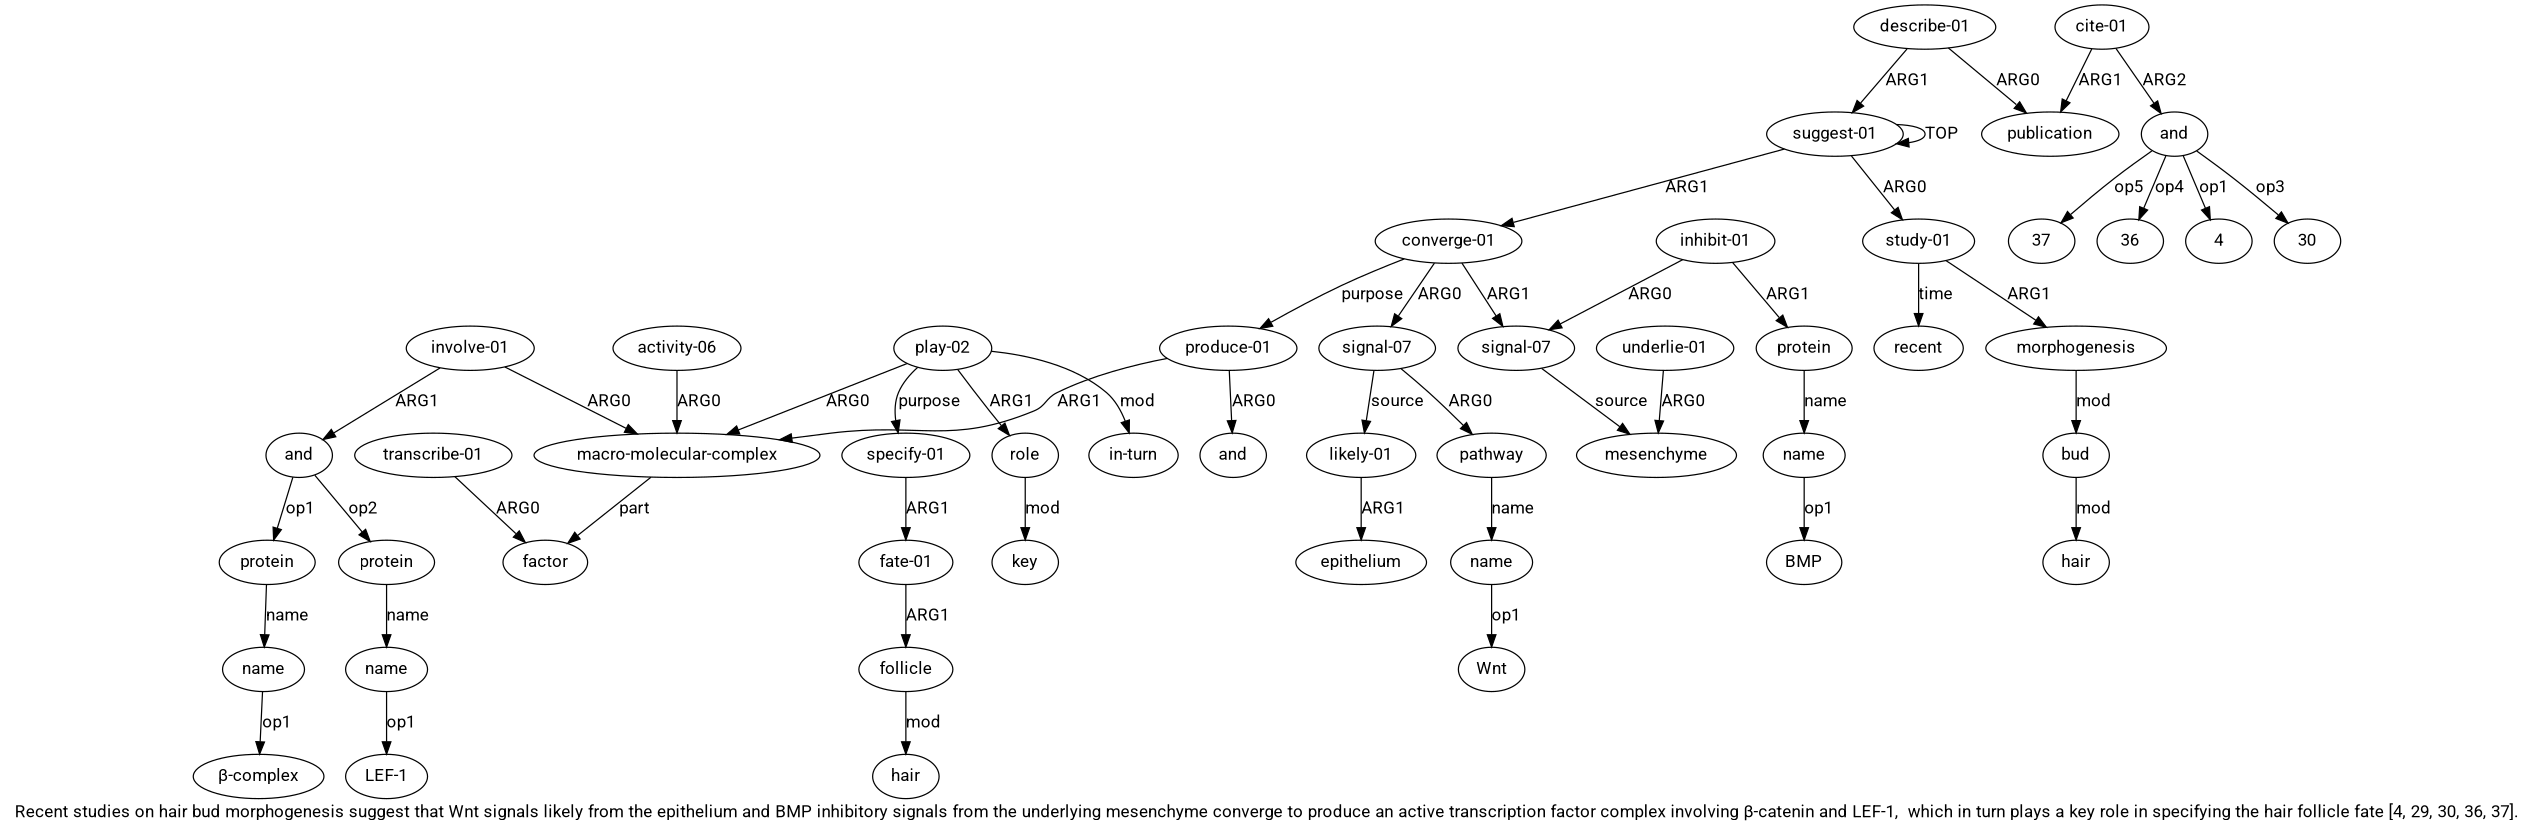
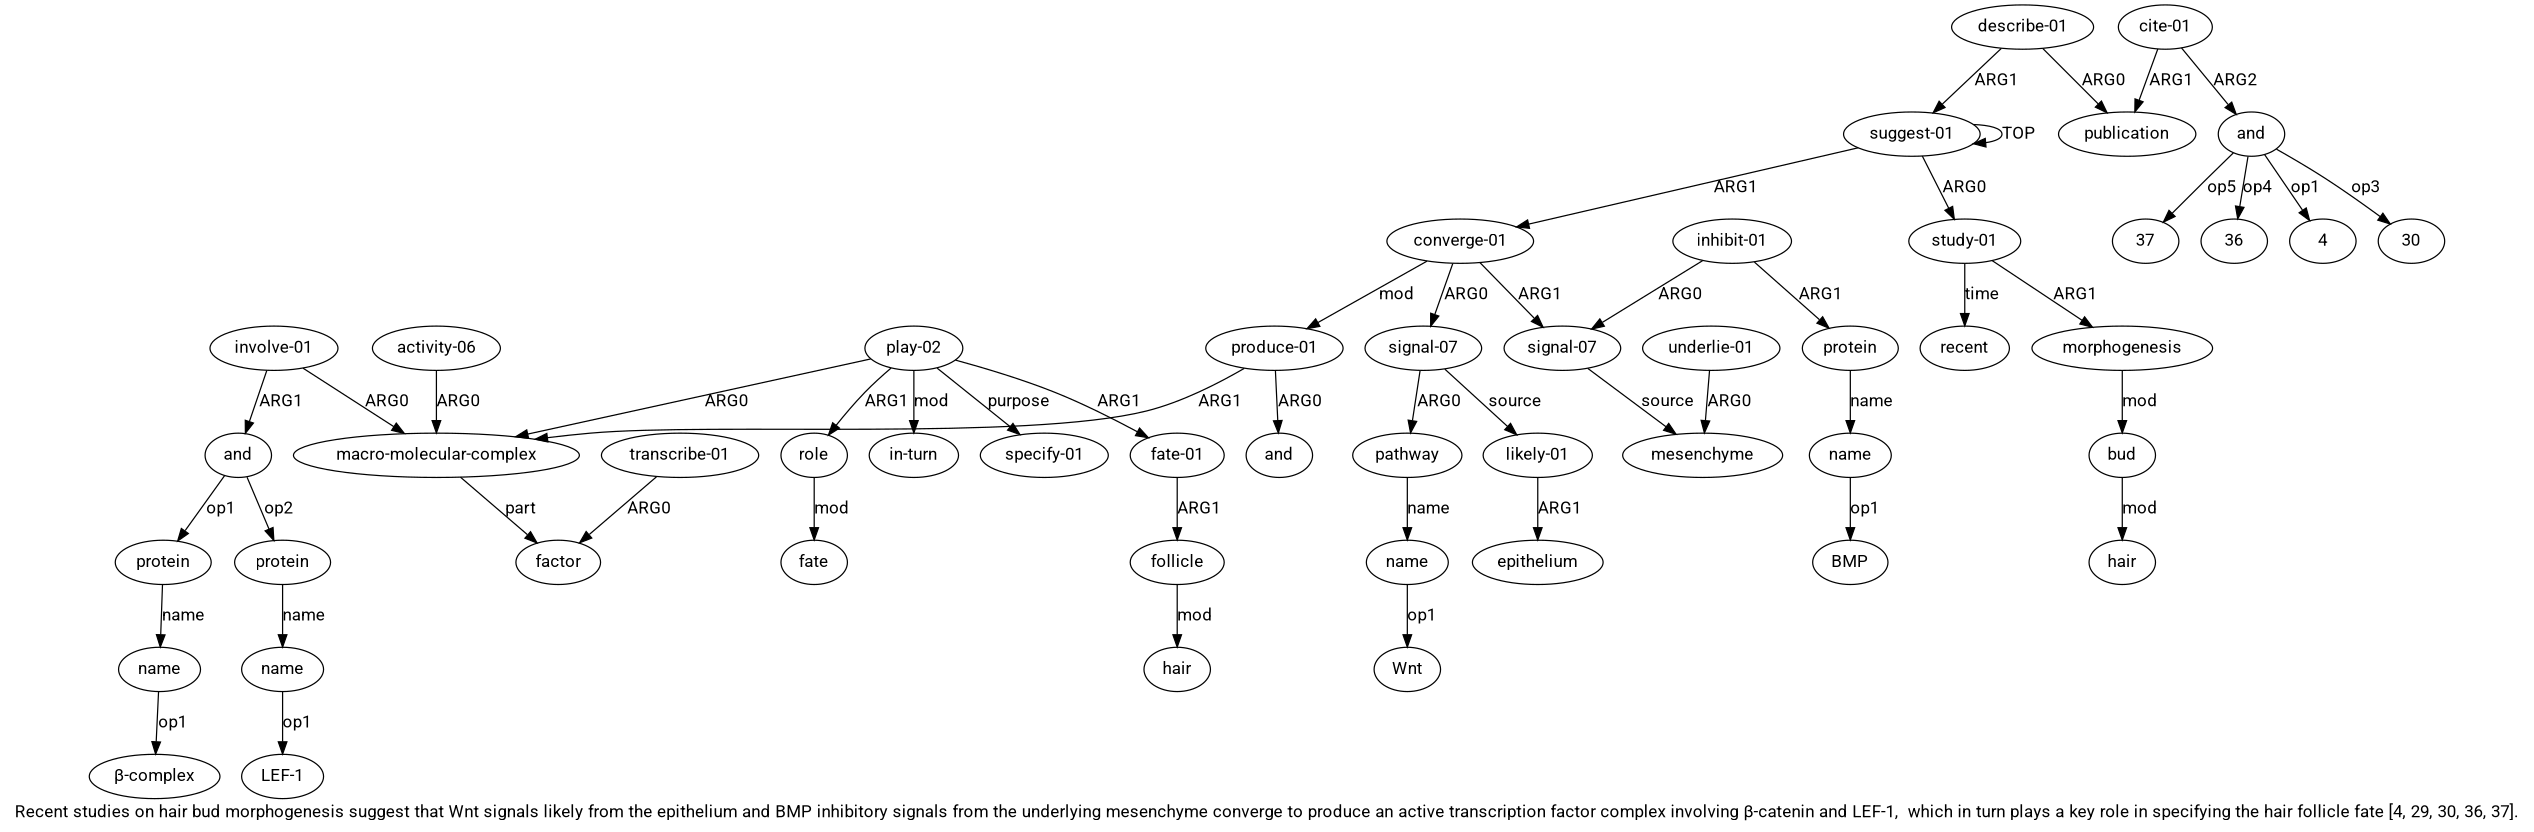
edge "converge-01" -> "produce-01": label "purpose" -> "mod"
edge "specify-01" -> "fate-01": now "play-02" -> "fate-01"
node "key": label "key" -> "fate"
